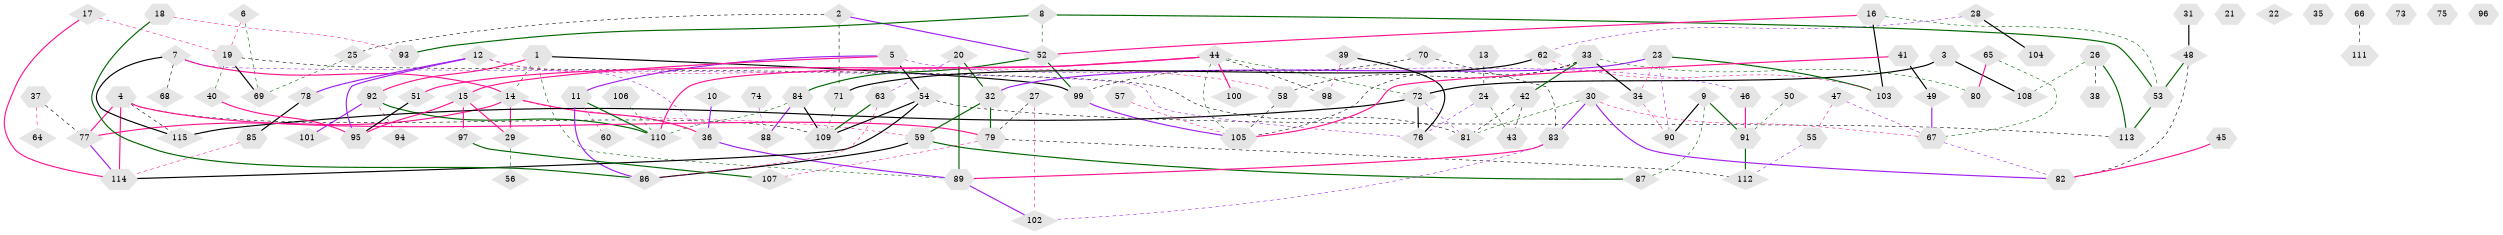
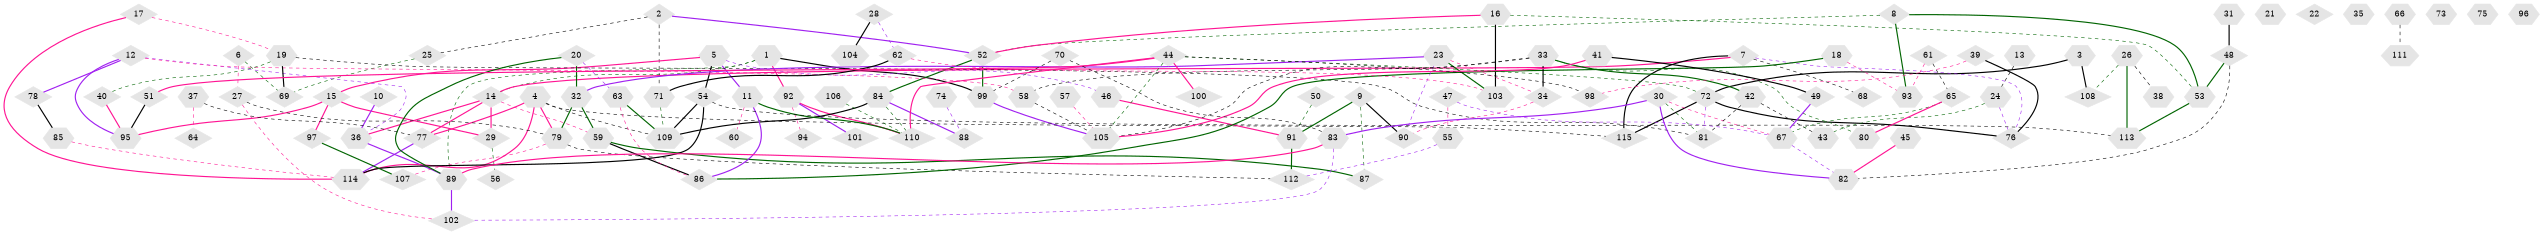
edge "6" -- "19": now "6" -- "27"
node "61": added
edge "92" -- "110": color darkgreen -> deeppink
